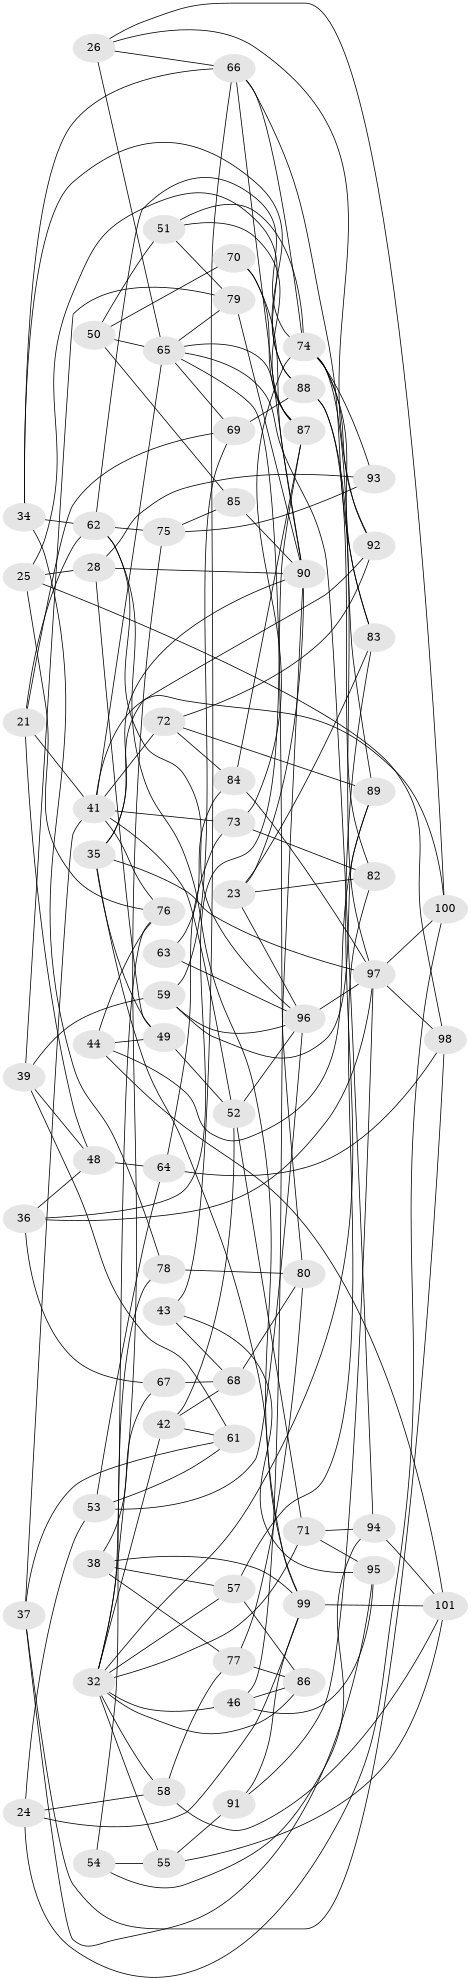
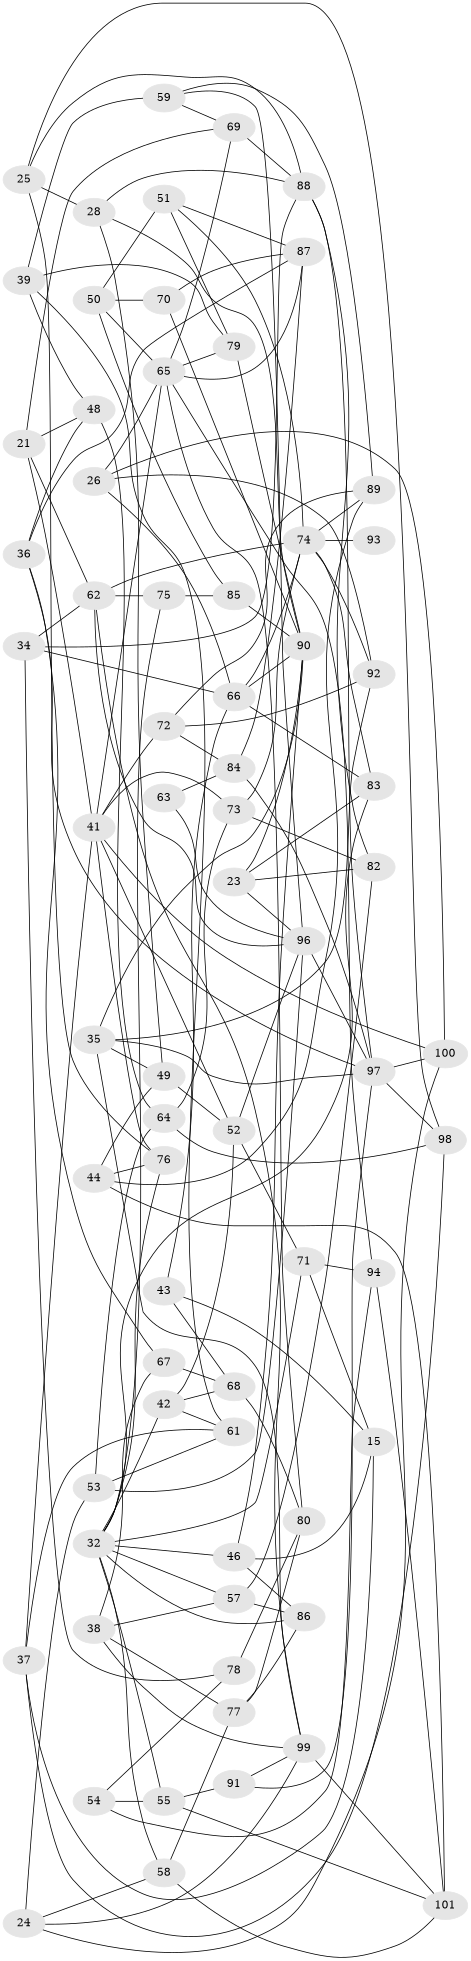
edge "93" -- "28": now "88" -- "28"
edge "93" -- "75": removed
node "95": label "95" -> "15"
